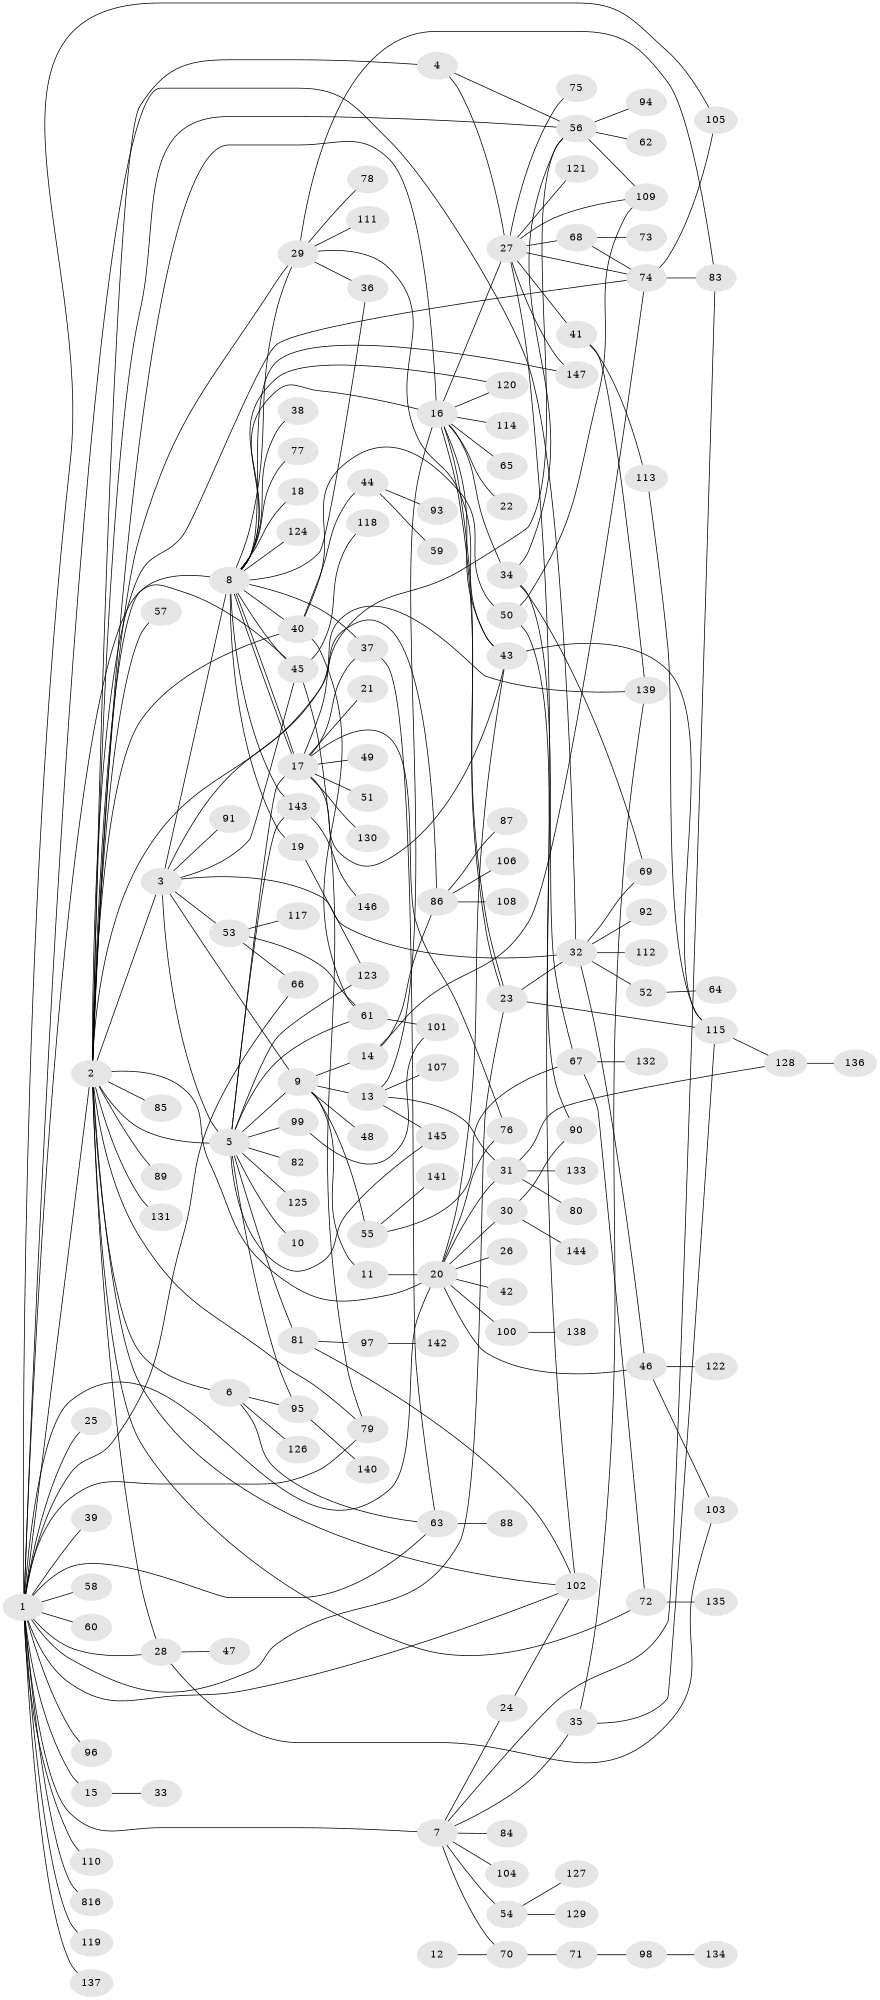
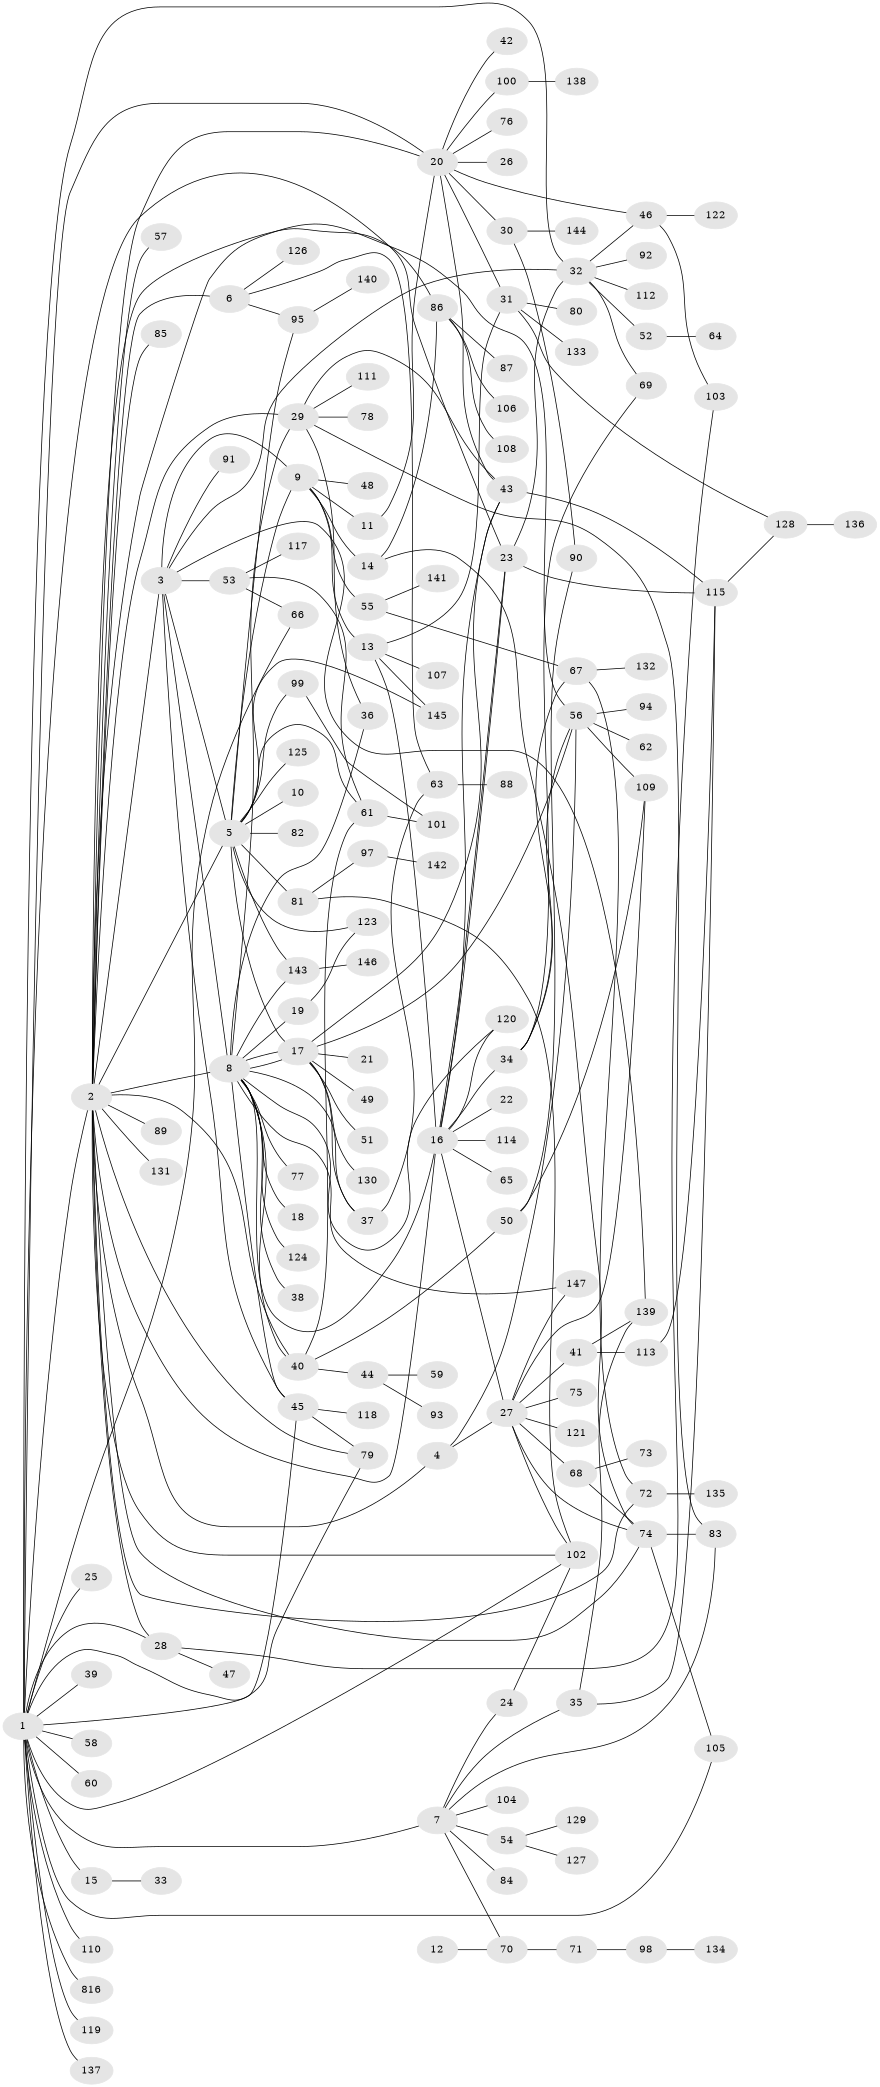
edge "17" -- "76": removed
edge "63" -- "1": removed
node "96": removed
